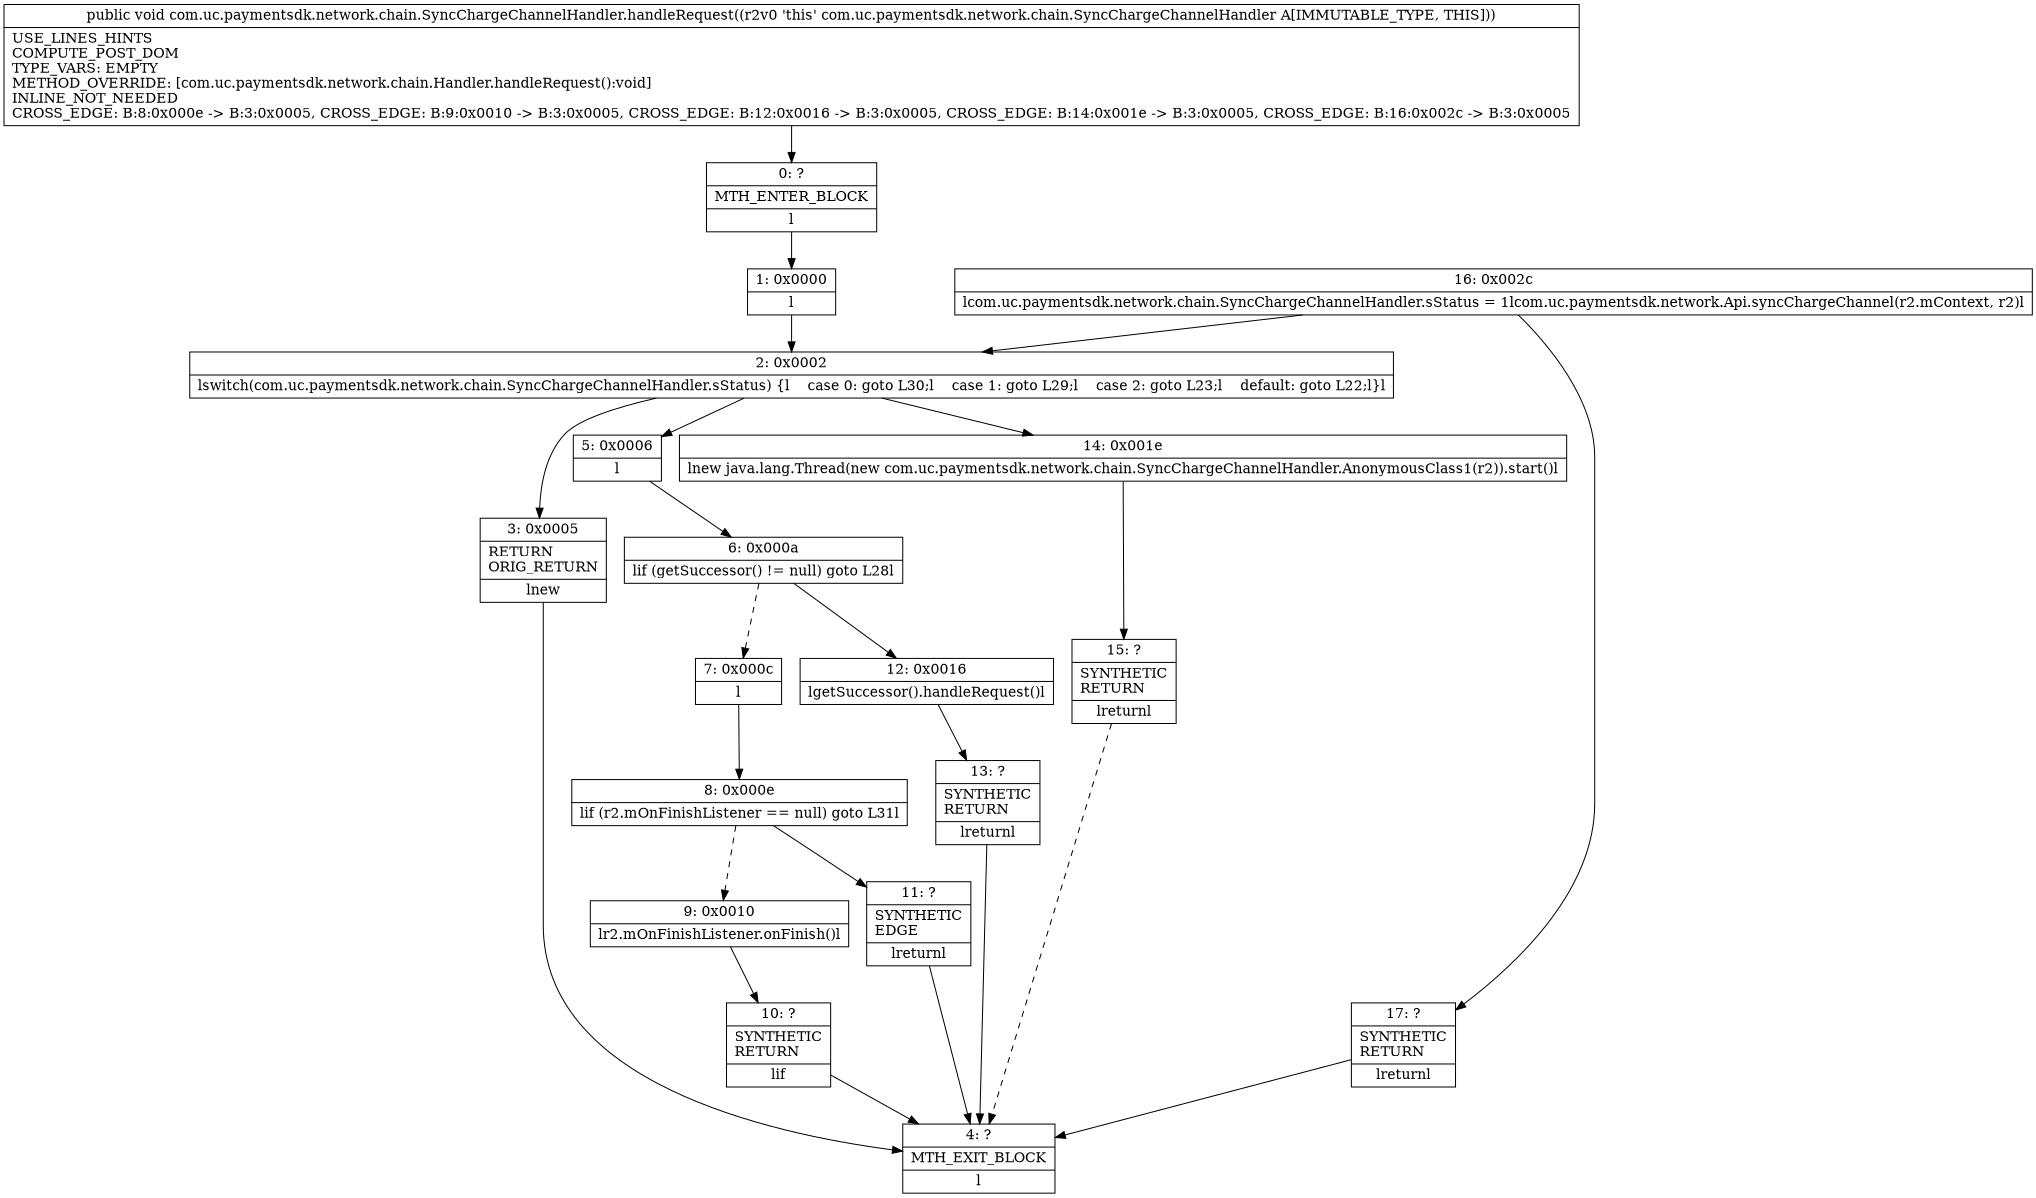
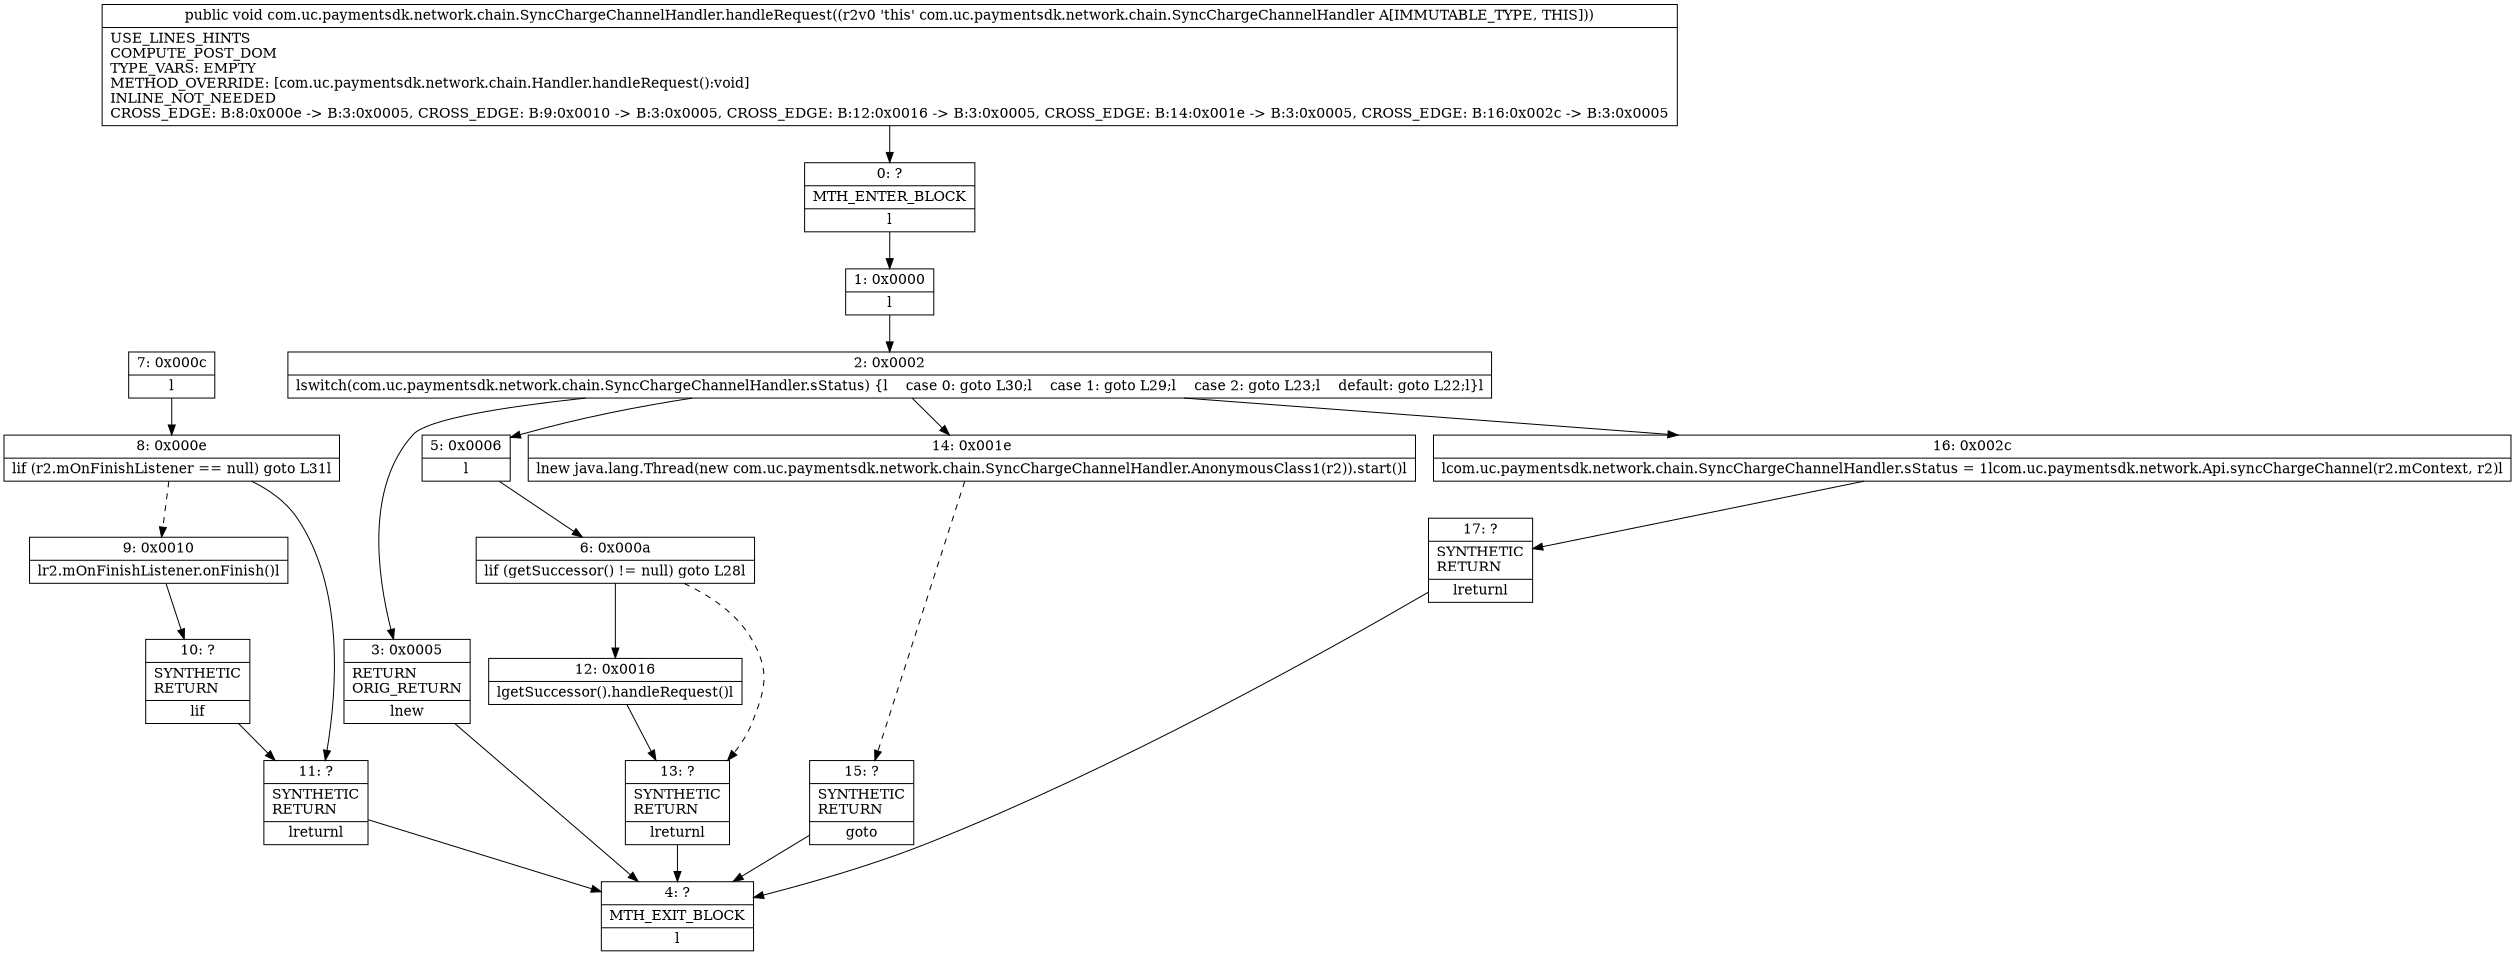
edge "16: 0x002c" -> "2: 0x0002": reversed
edge "14: 0x001e" -> "15: ?": style solid -> dashed
edge "6: 0x000a" -> "7: 0x000c": now "6: 0x000a" -> "13: ?"
node "15: ?": text "lreturnl" -> "goto"
edge "15: ?" -> "4: ?": style dashed -> solid
node "11: ?": text "EDGE" -> "RETURN"
edge "10: ?" -> "4: ?": now "10: ?" -> "11: ?"
